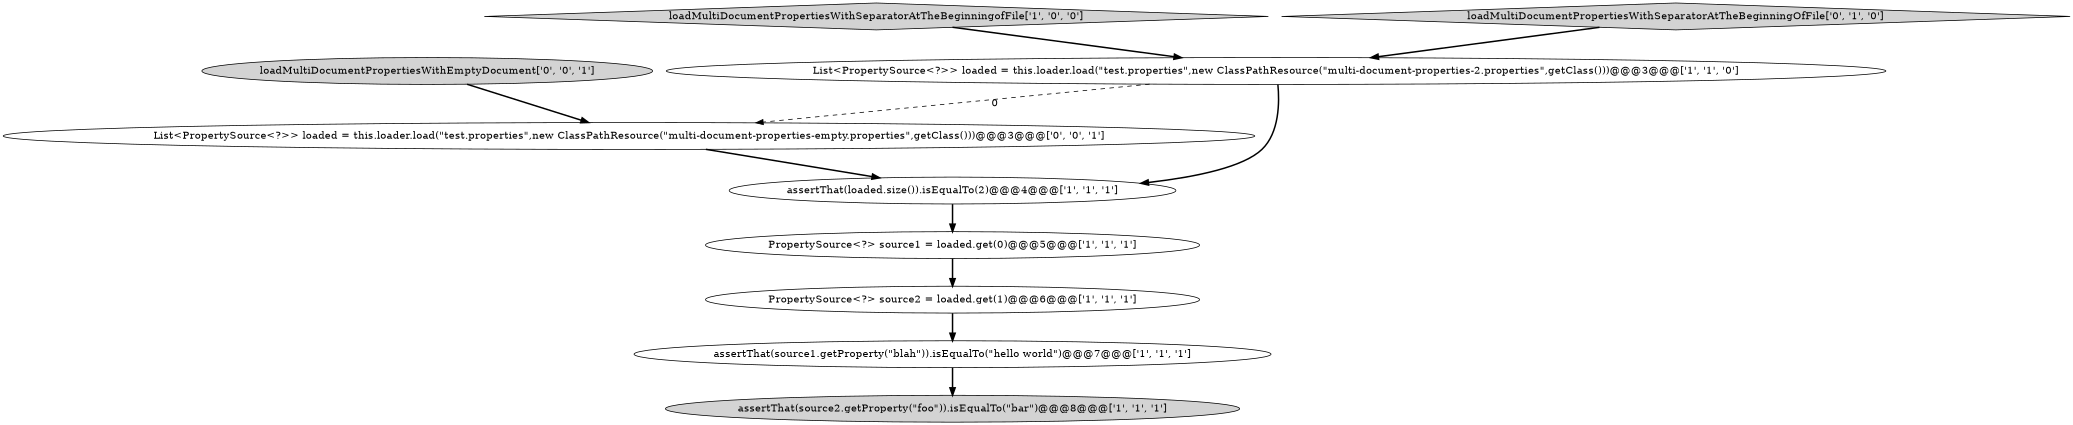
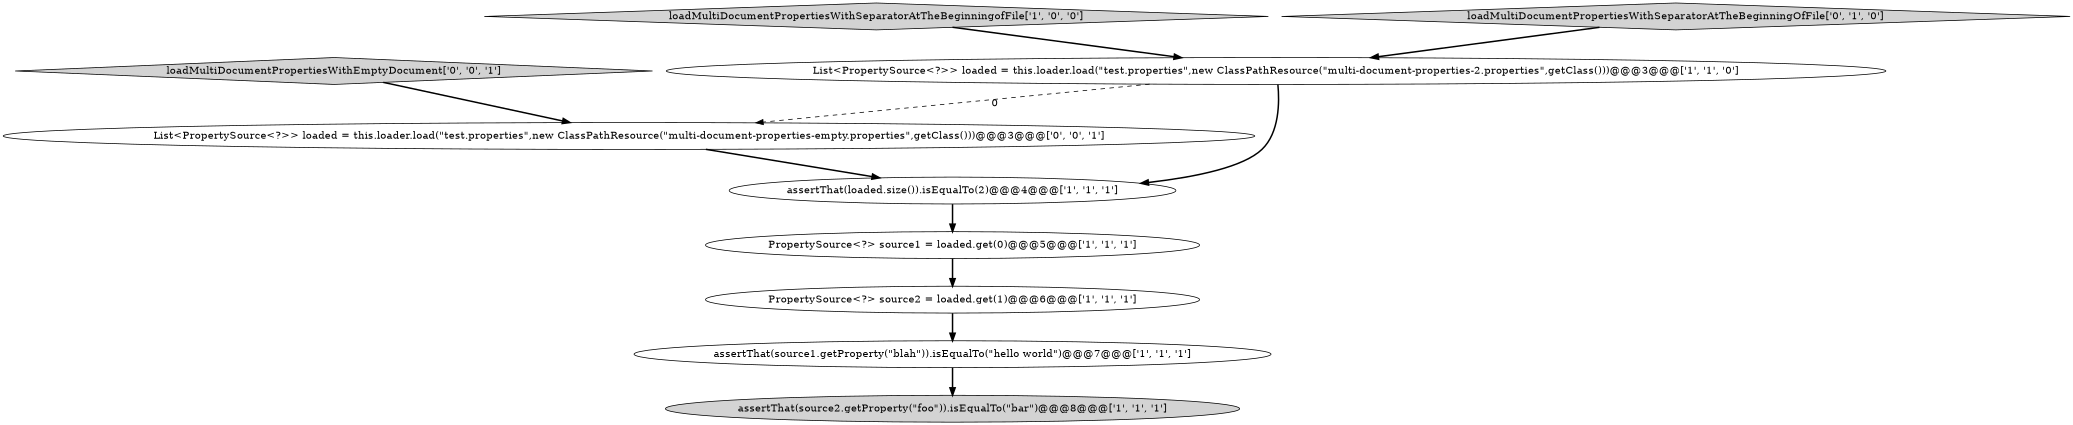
node "loadMultiDocumentPropertiesWithEmptyDocument['0', '0', '1']": shape ellipse -> diamond
